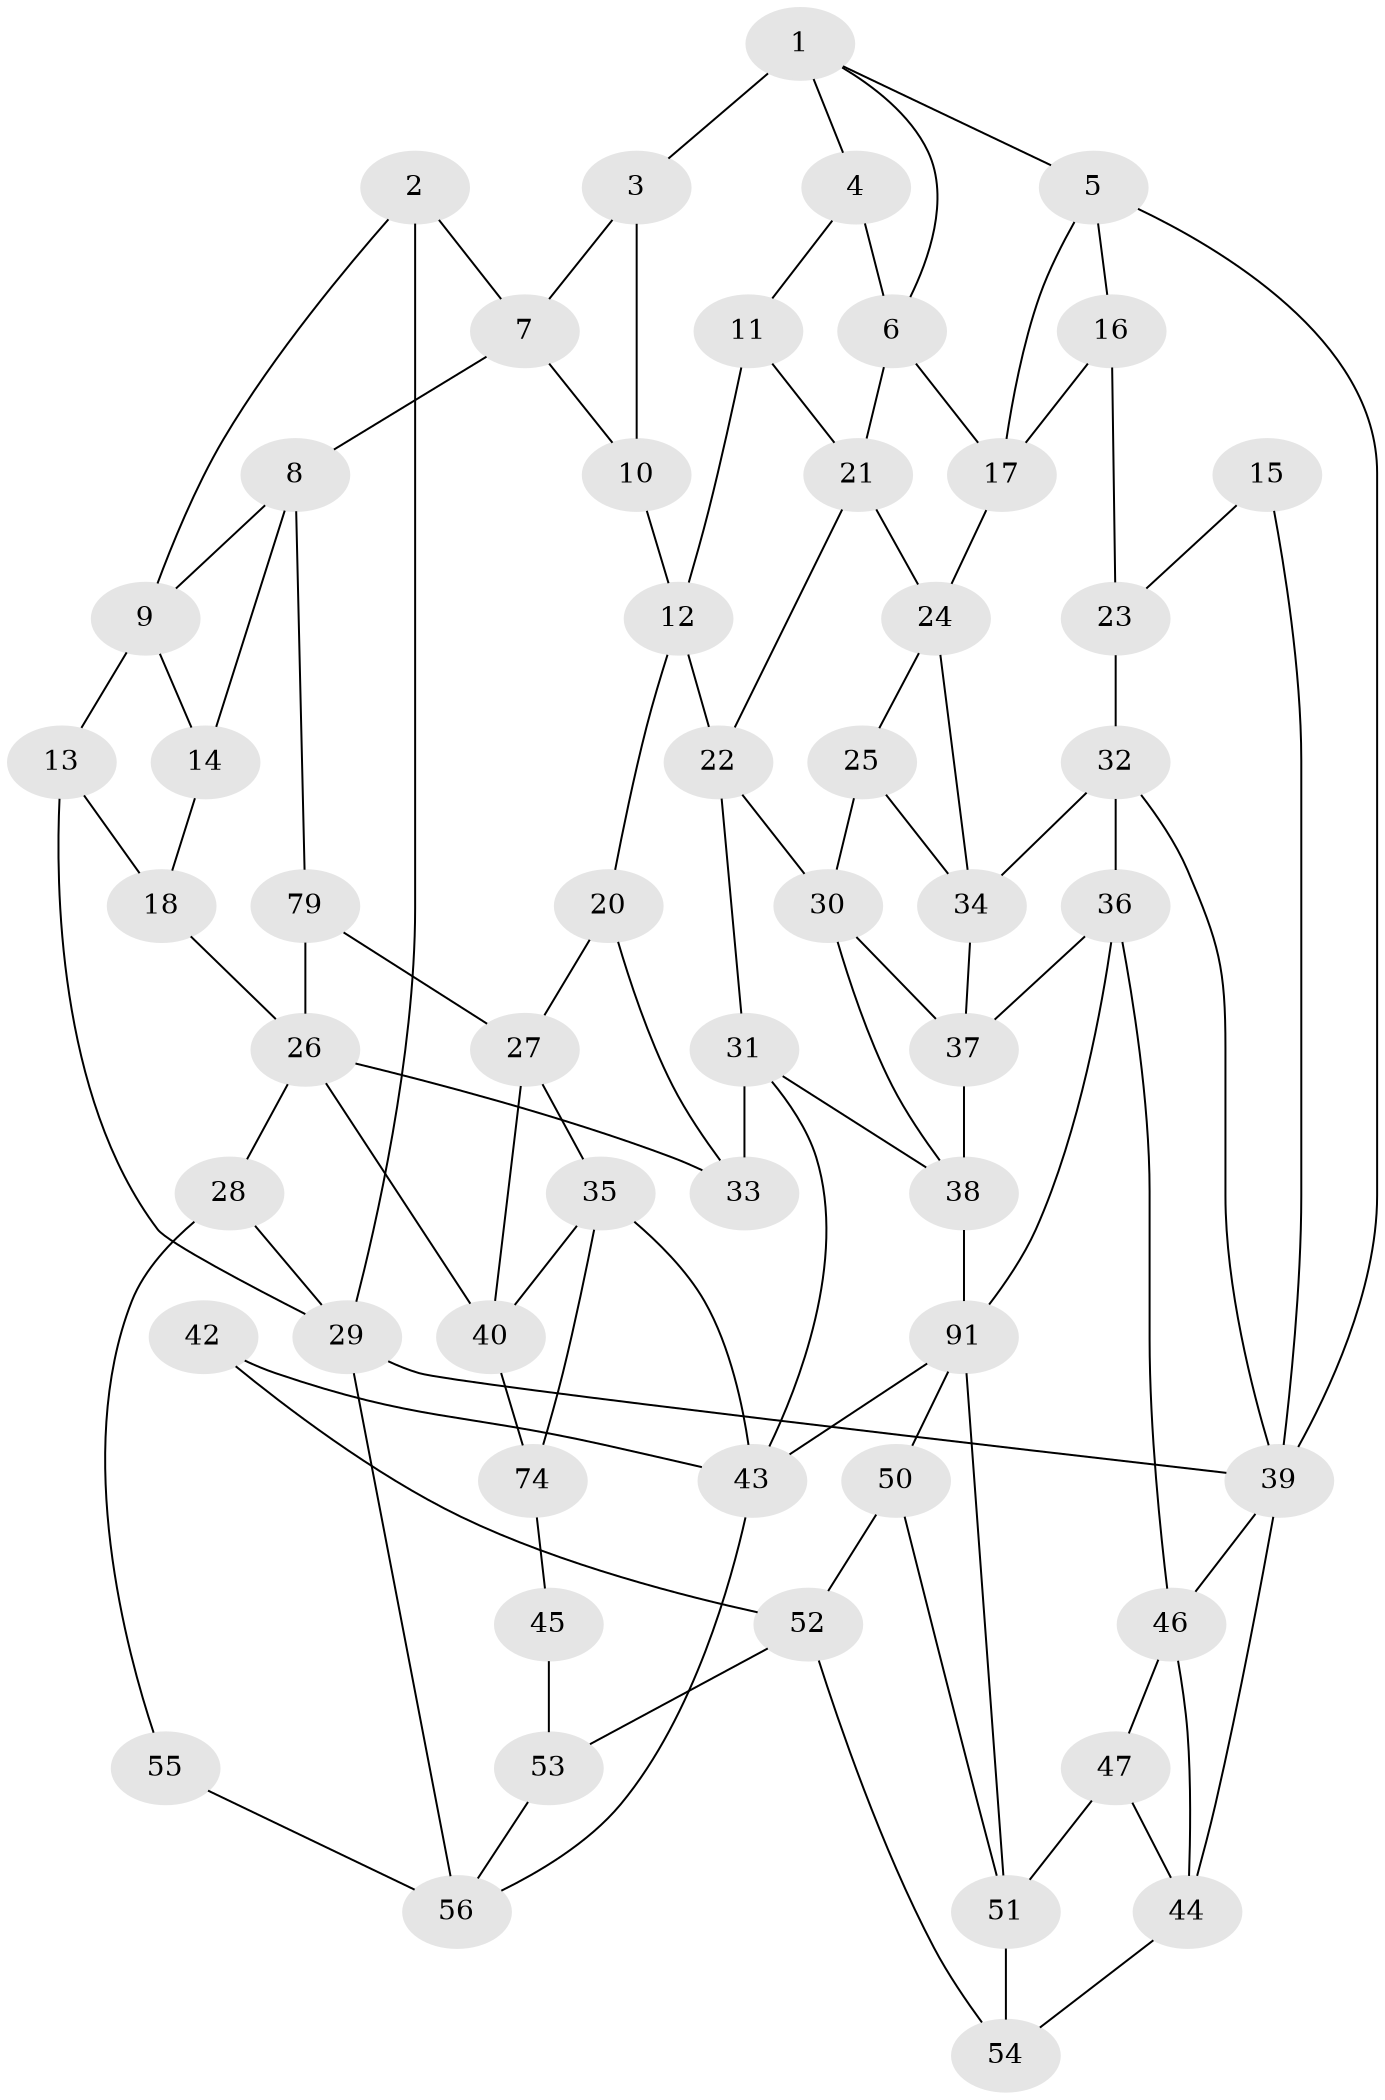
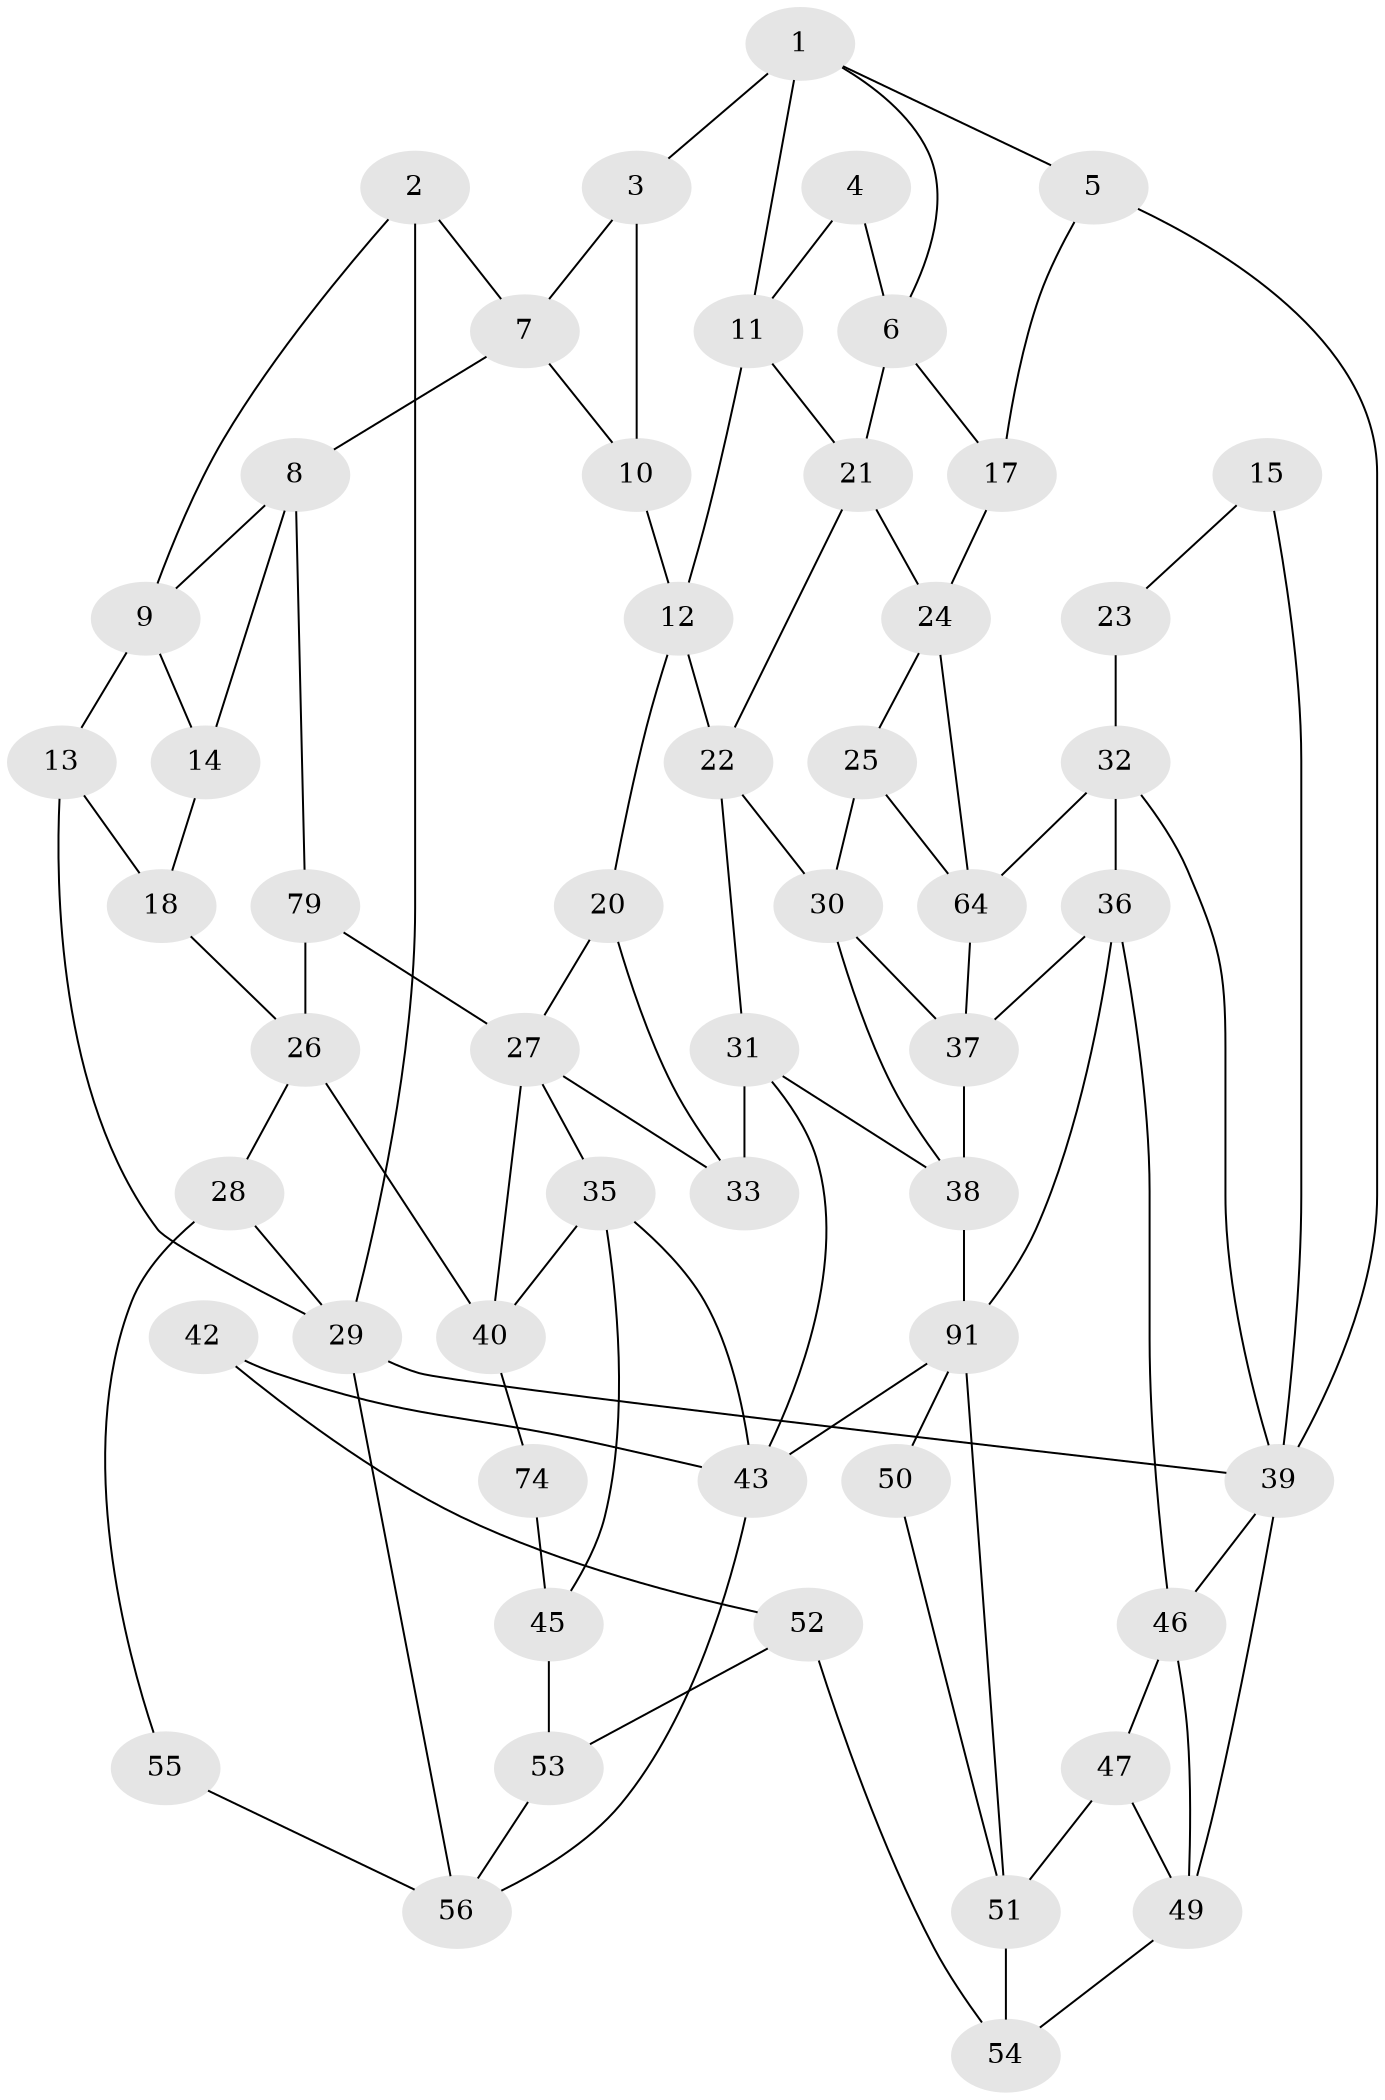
edge "1" -- "4": now "1" -- "11"
node "16": removed
node "34": label "34" -> "64"
edge "26" -- "33": now "27" -- "33"
edge "35" -- "74": now "35" -- "45"
edge "50" -- "52": removed
node "44": label "44" -> "49"
